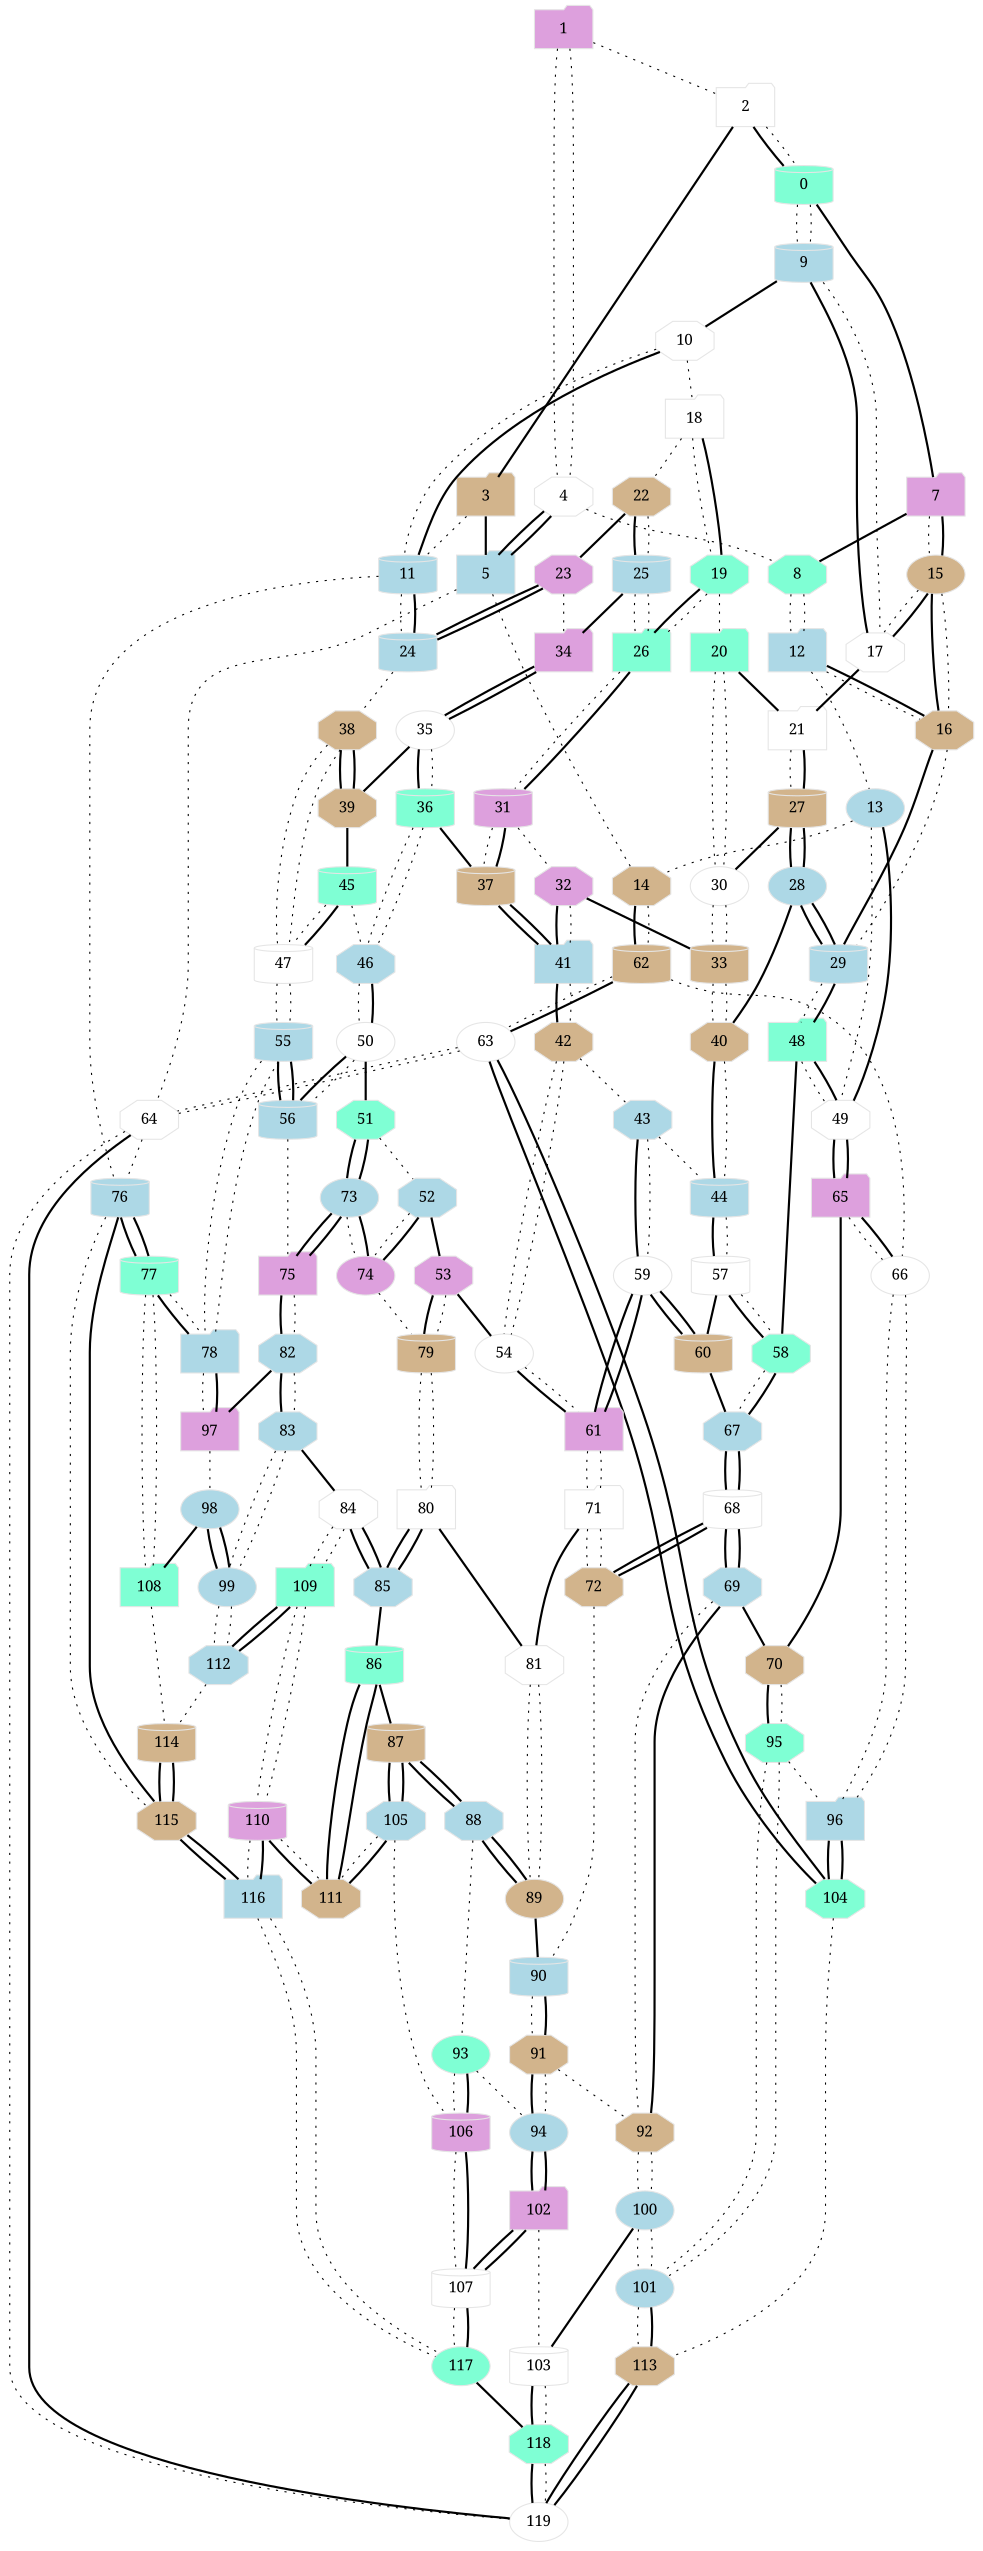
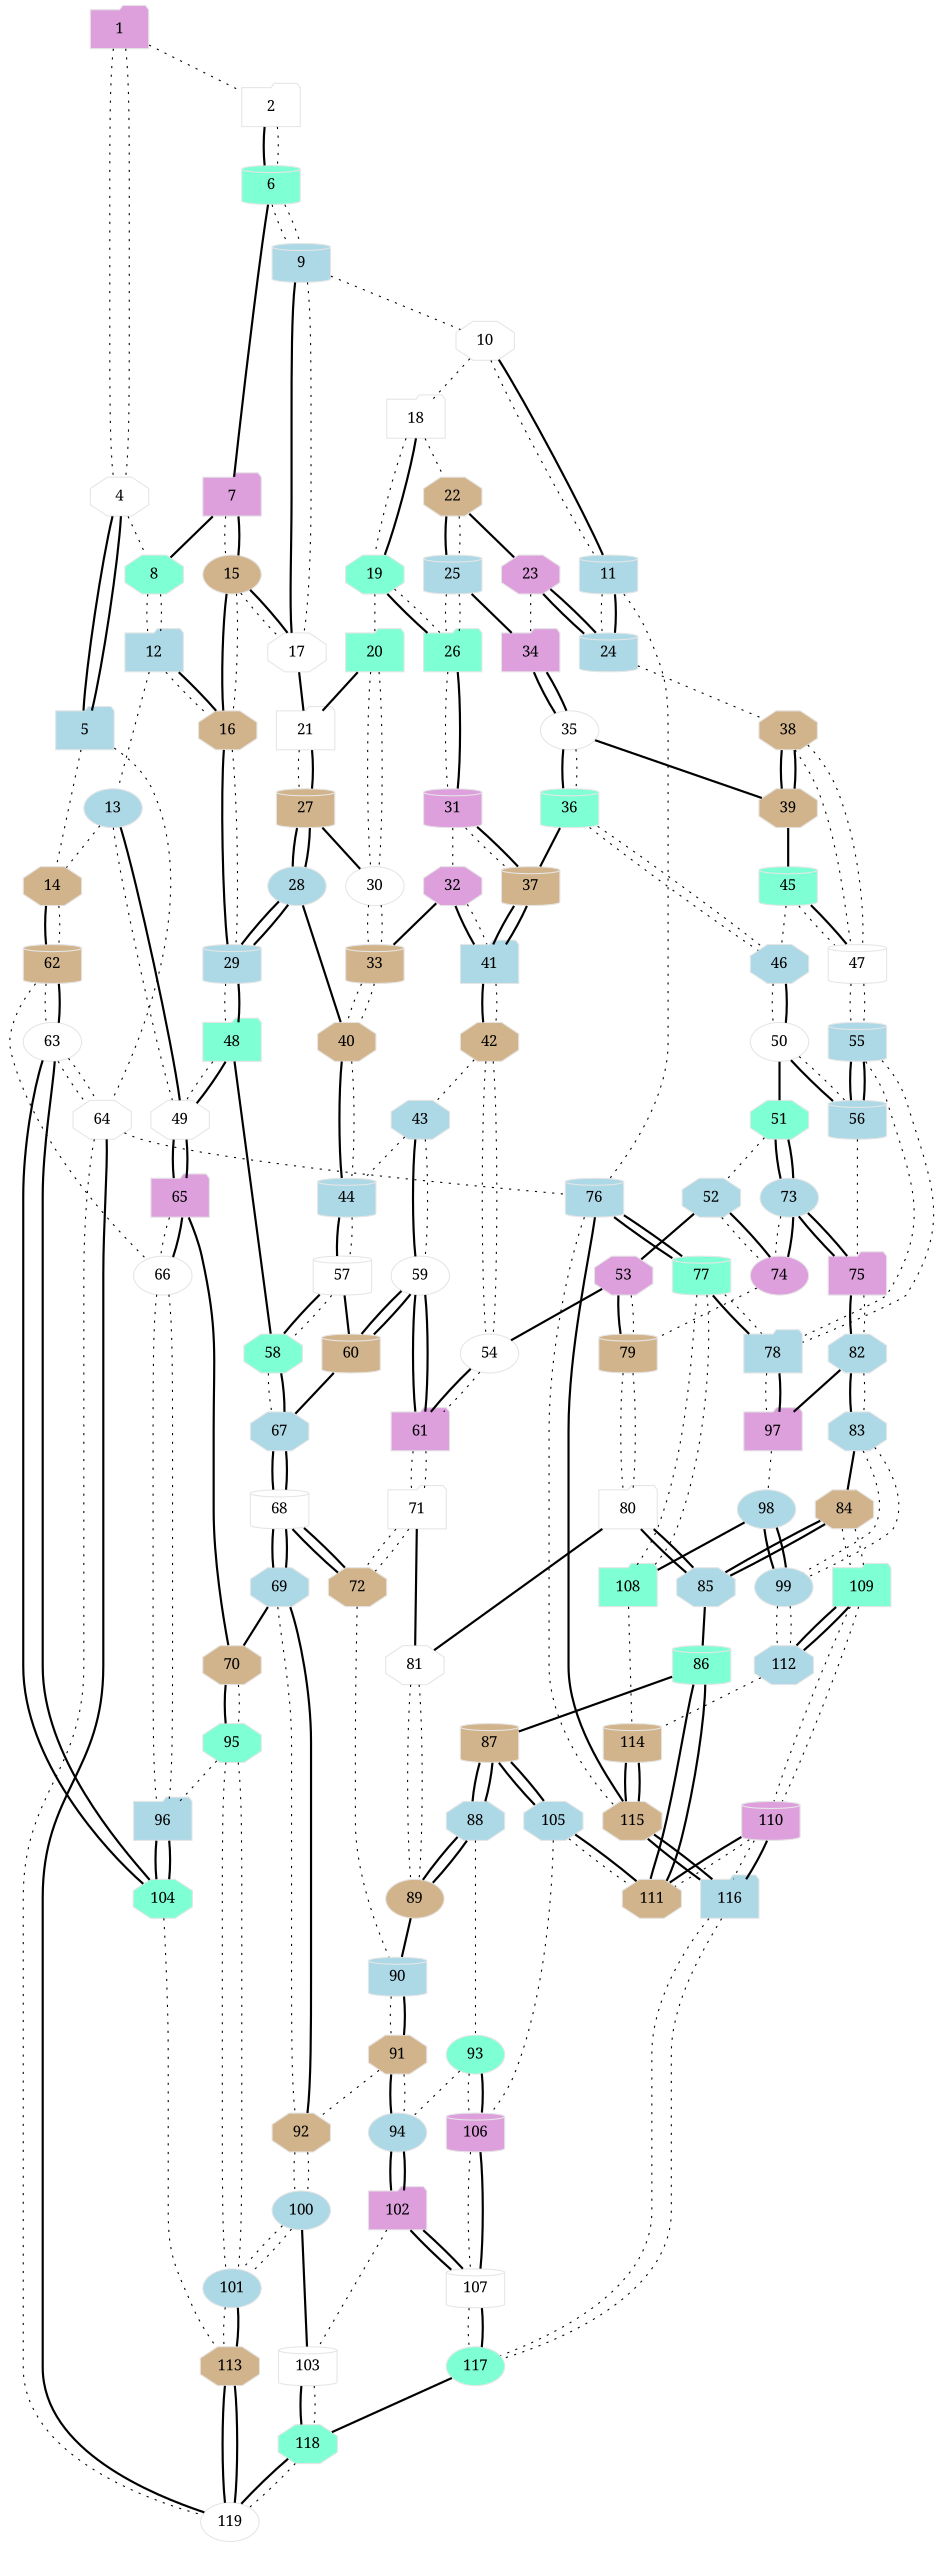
node "0": label "0" -> "6"
edge "9" -- "10": style bold -> dotted
node "3": removed
node "84": fillcolor white -> tan
